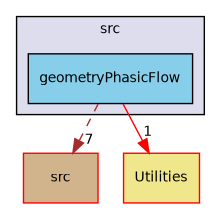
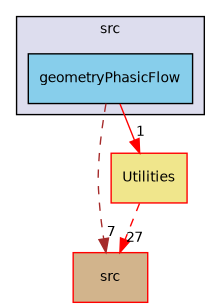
edge "Utilities" -> "src": added
